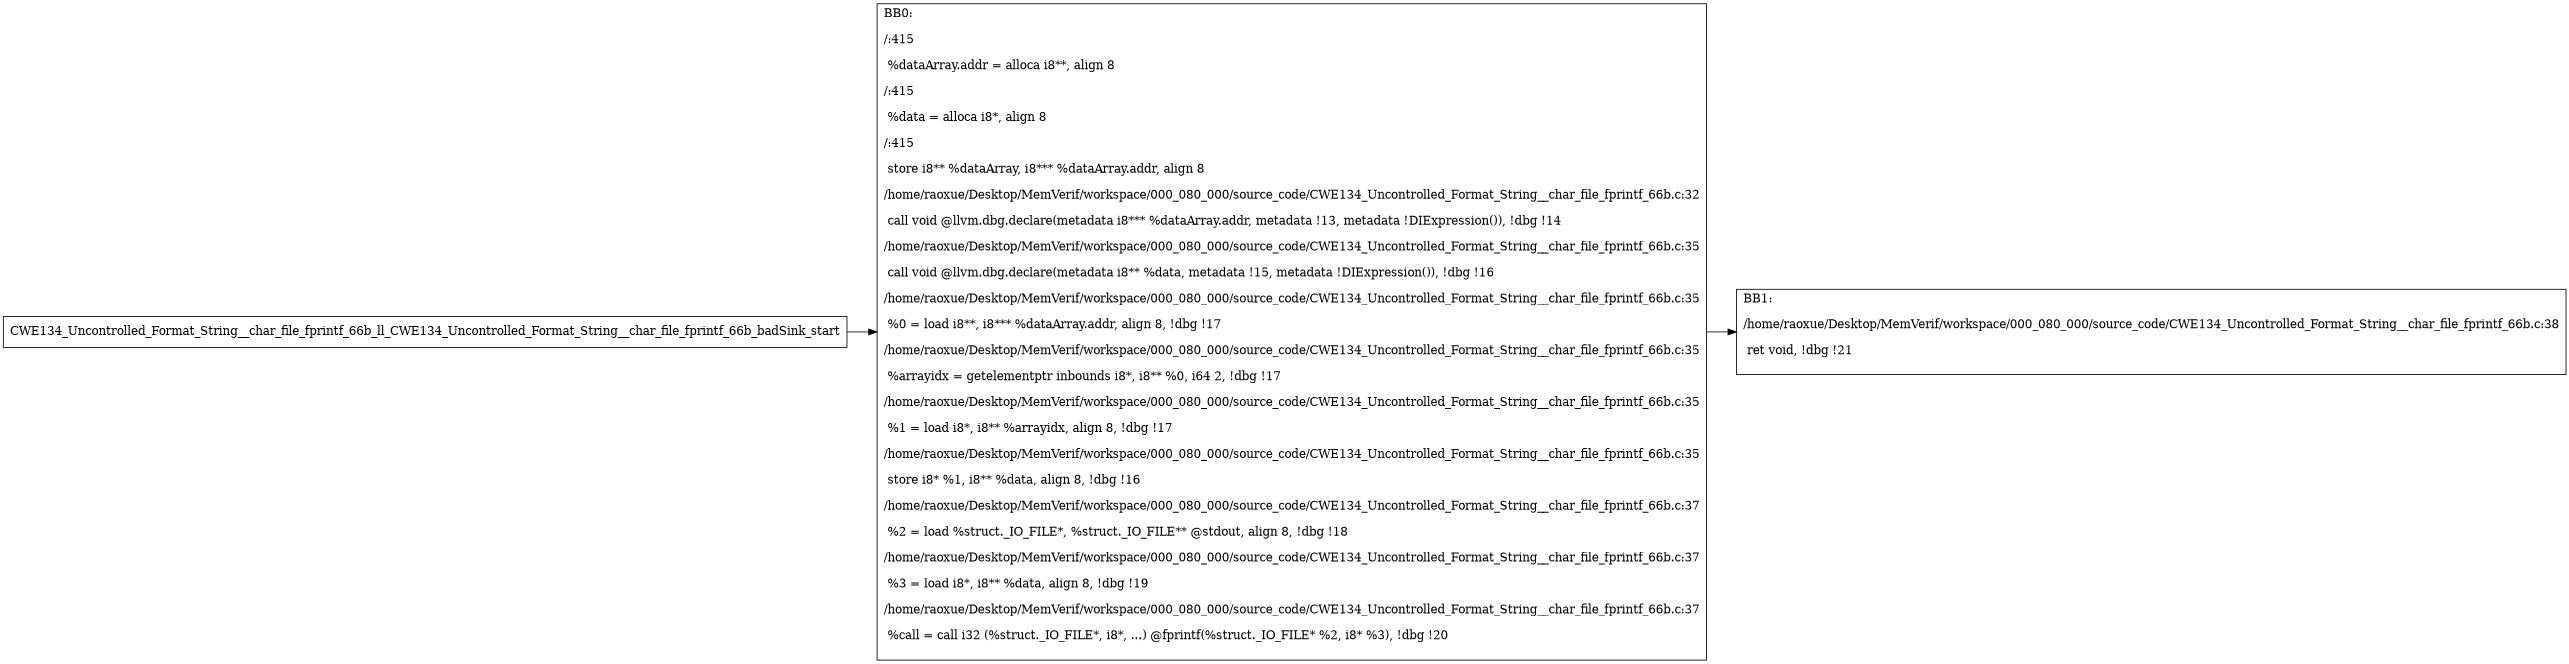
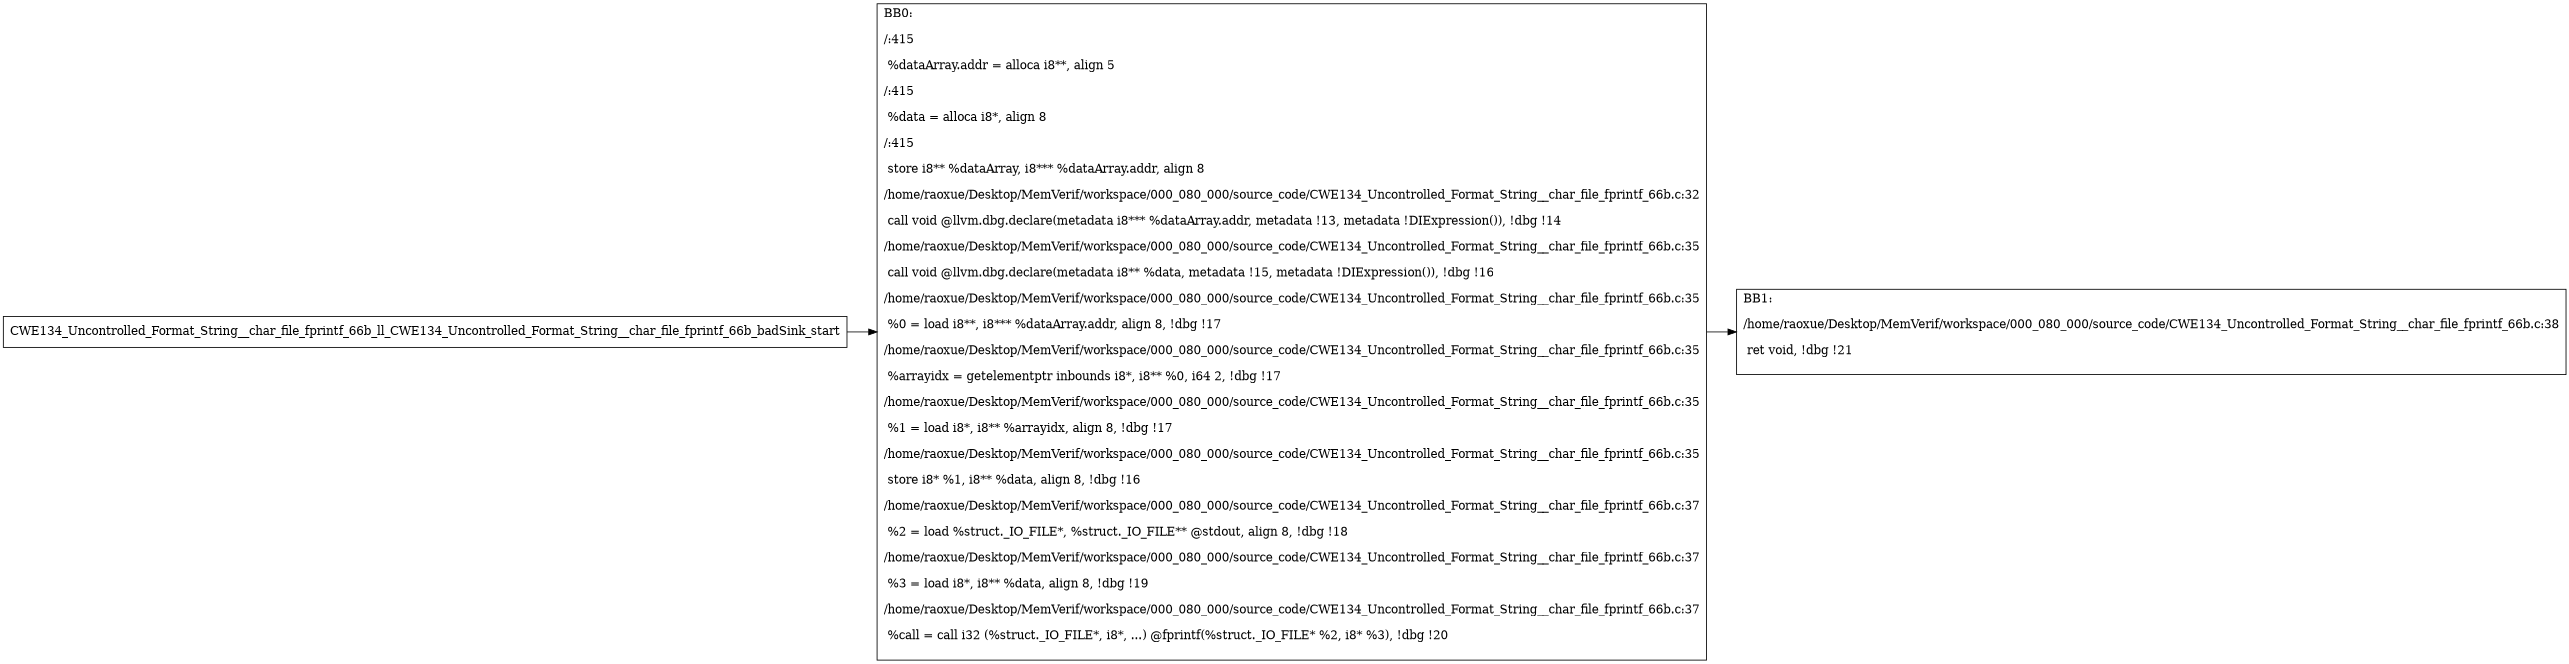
node "BB0:": text "%dataArray.addr = alloca i8**, align 8" -> "%dataArray.addr = alloca i8**, align 5"
